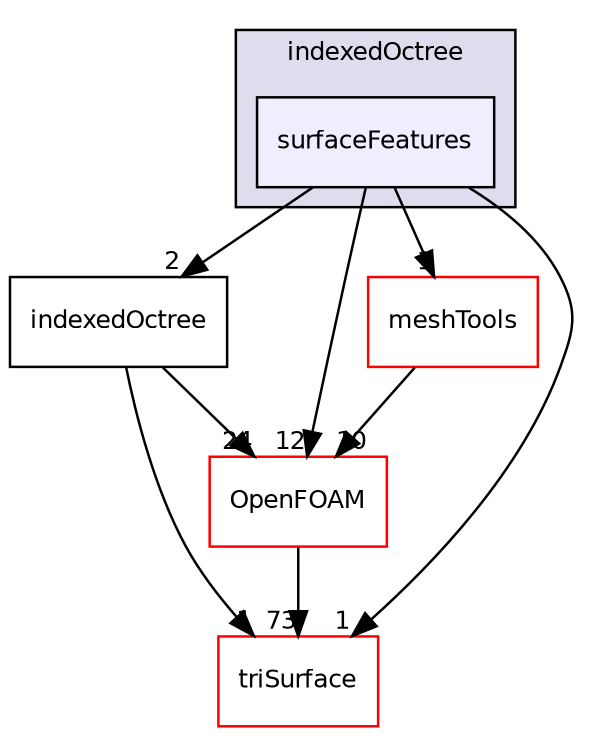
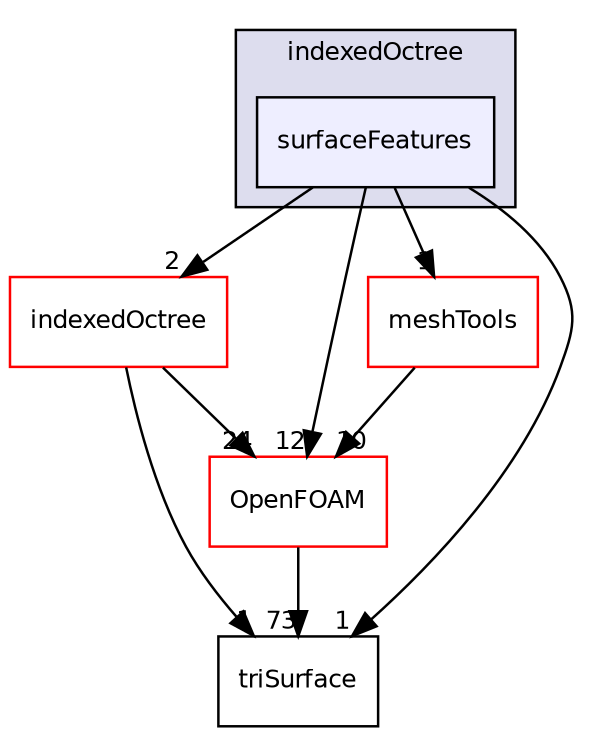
node "indexedOctree": color black -> red
node "triSurface": color red -> black
